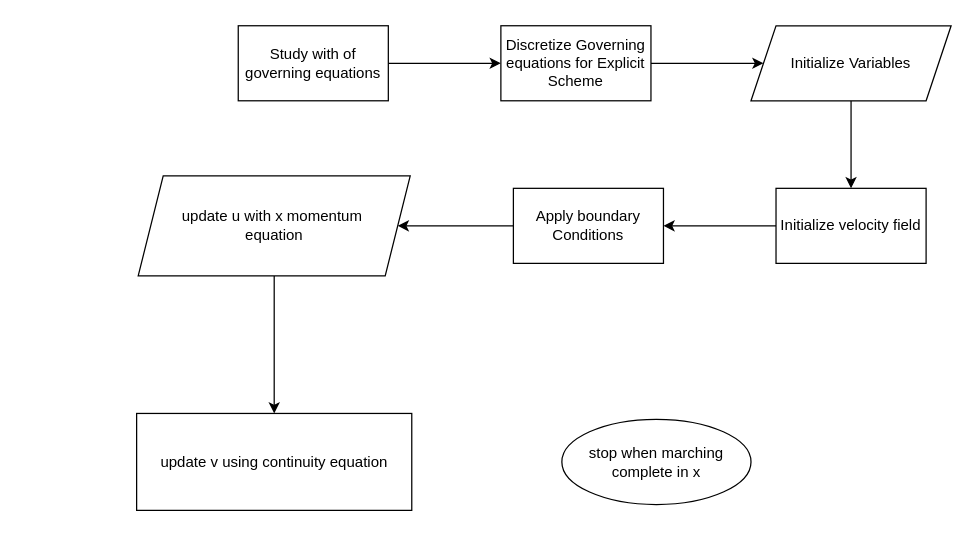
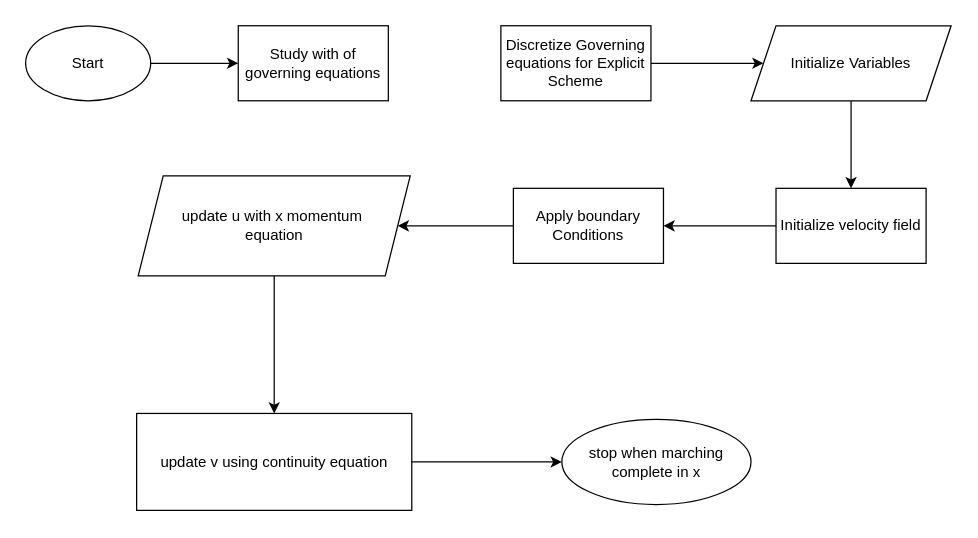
node "Start": added
edge "Start" -> "Study with of governing equations": added
edge "Study with of governing equations" -> "Discretize Governing equations for Explicit Scheme": removed
edge "update v using continuity equation" -> "stop when marching complete in x": added
